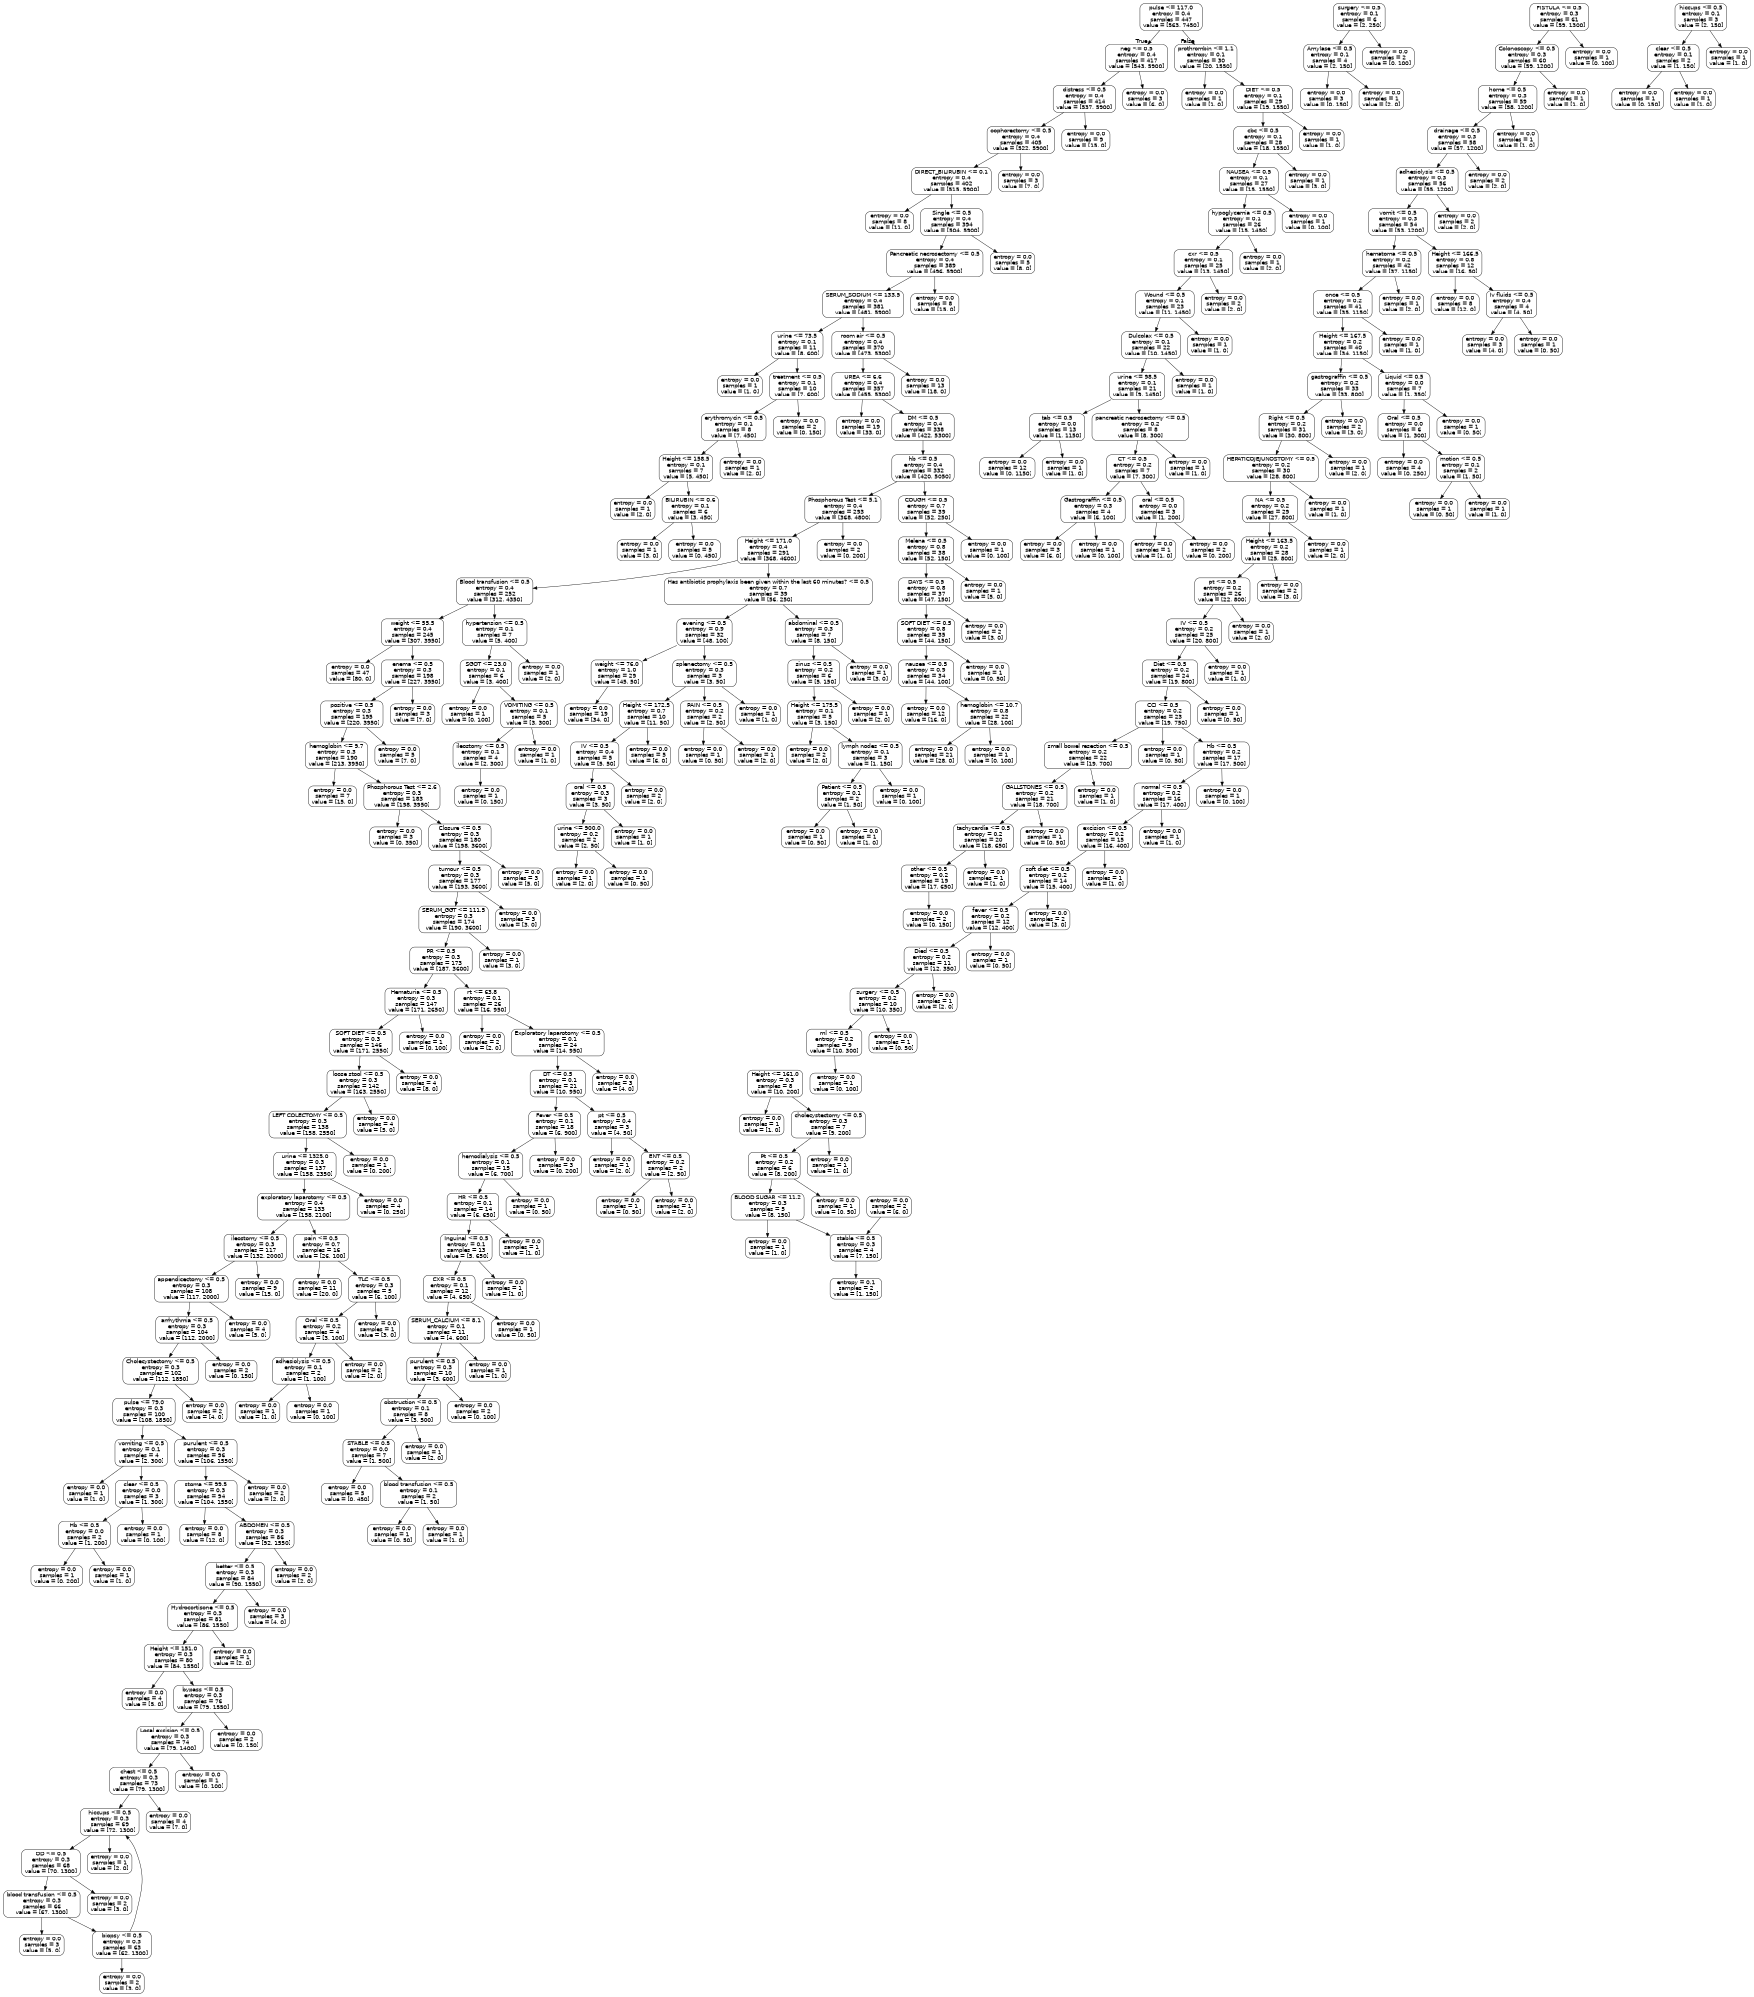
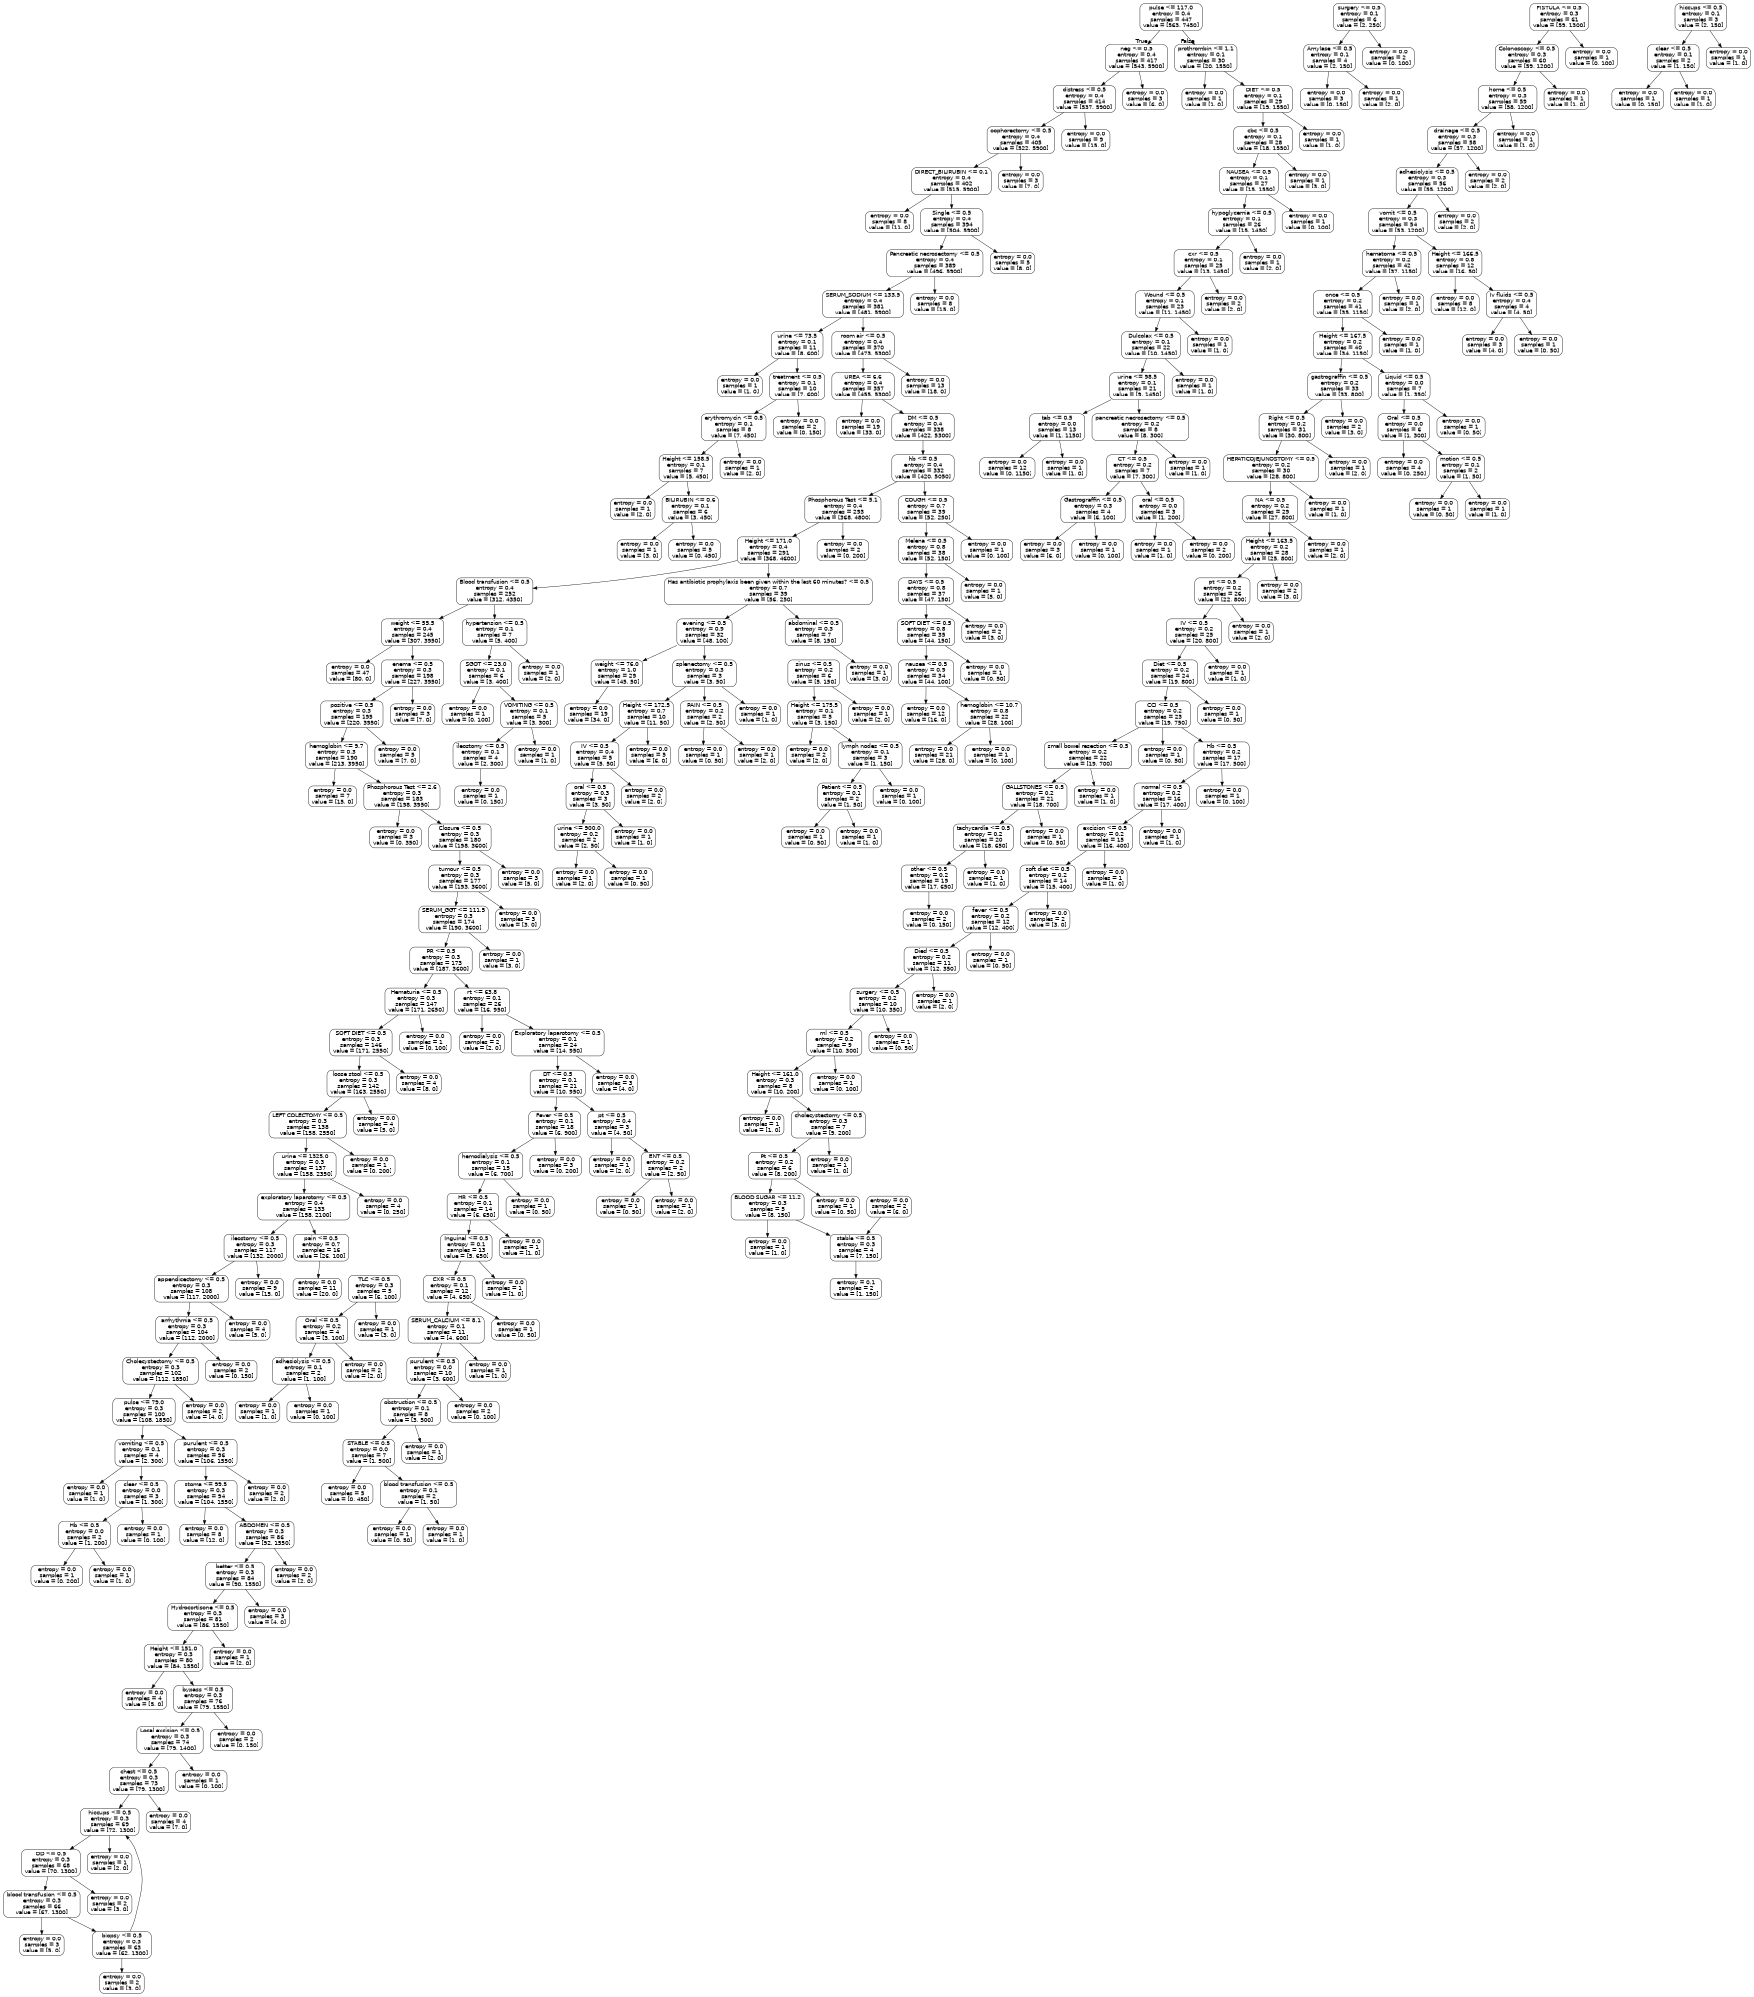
edge "abdominal <= 0.5 entropy = 0.3 samples = 7 value = [8, 150]" -> "sinus <= 0.5 entropy = 0.2 samples = 6 value = [5, 150]": removed
edge "ml <= 0.5 entropy = 0.2 samples = 9 value = [10, 300]" -> "Height <= 161.0 entropy = 0.3 samples = 8 value = [10, 200]": added
edge "pain <= 0.5 entropy = 0.7 samples = 16 value = [26, 100]" -> "TLC <= 0.5 entropy = 0.3 samples = 5 value = [6, 100]": removed
node "purulent <= 0.5 entropy = 0.3 samples = 10 value = [3, 600]": label "purulent <= 0.5 entropy = 0.3 samples = 10 value = [3, 600]" -> "purulent <= 0.5 entropy = 0.0 samples = 10 value = [3, 600]"
